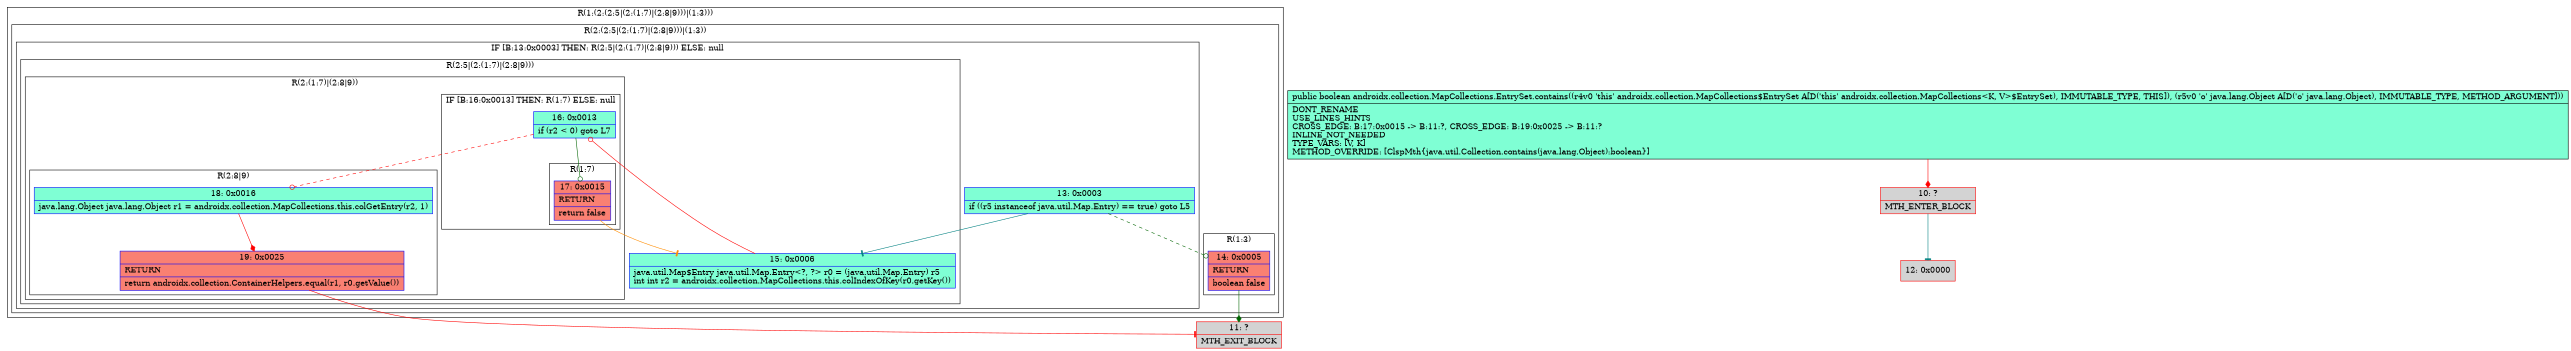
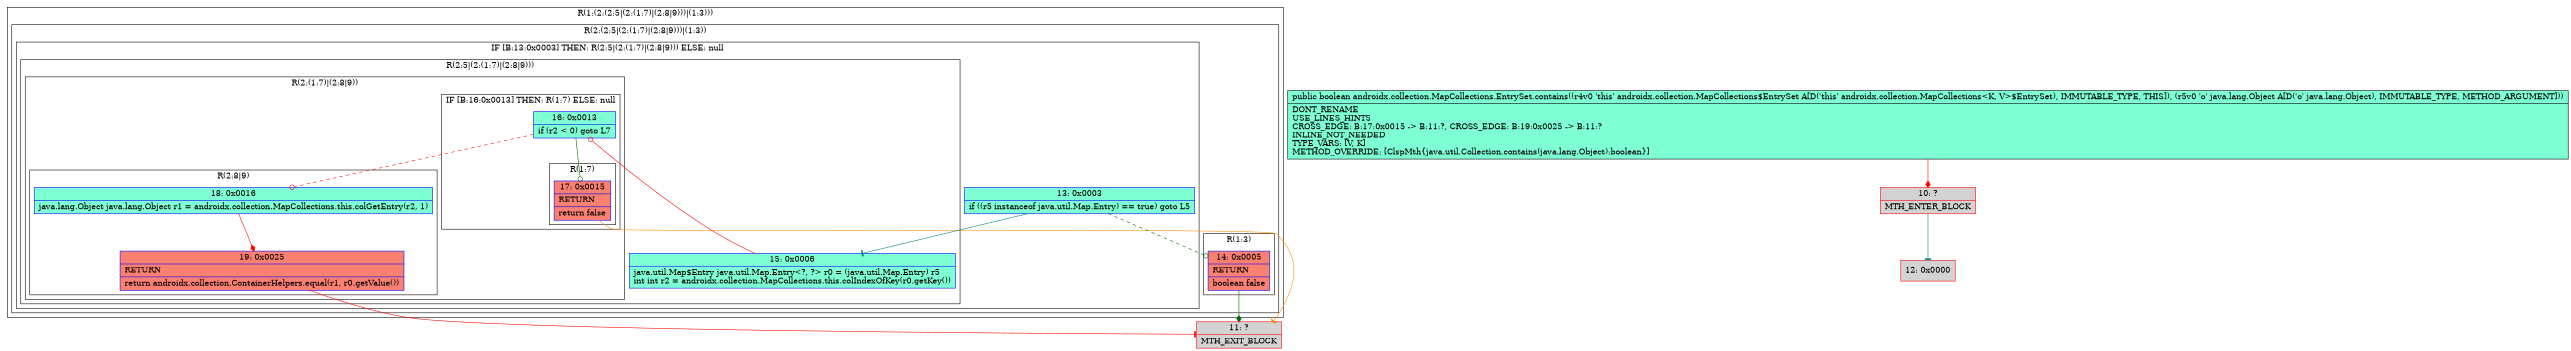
edge "17: 0x0015" -> "15: 0x0006": now "17: 0x0015" -> "11: ?"
